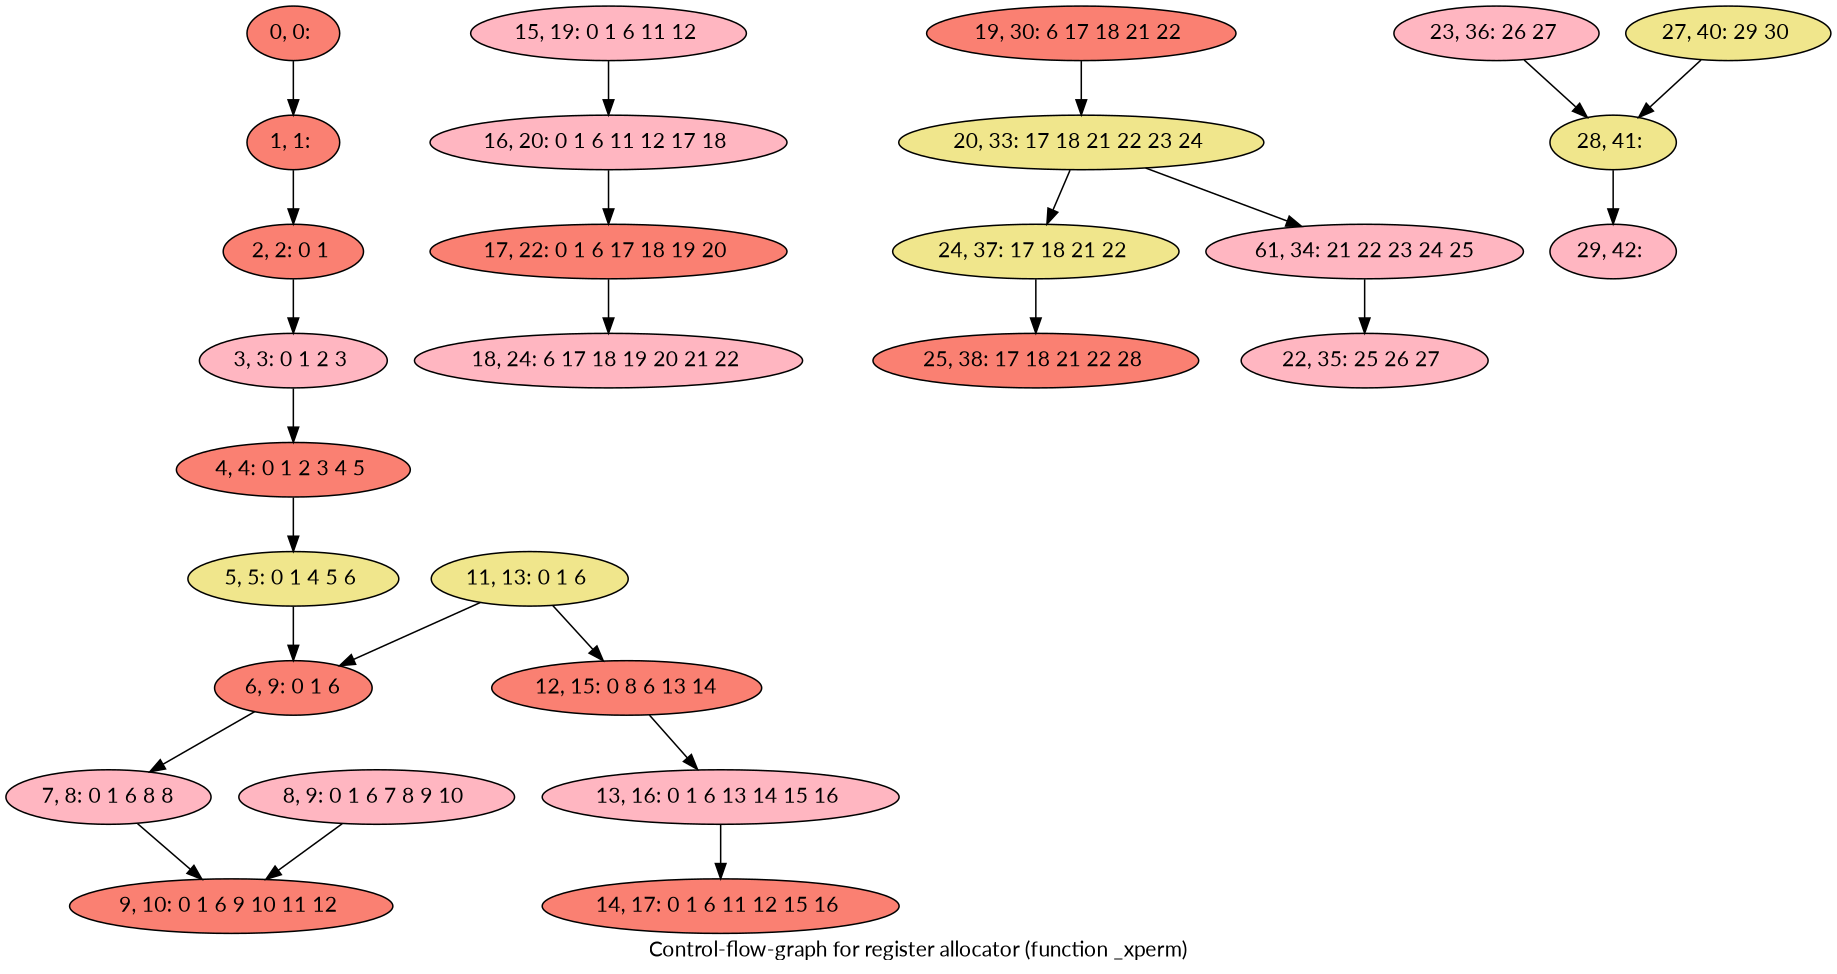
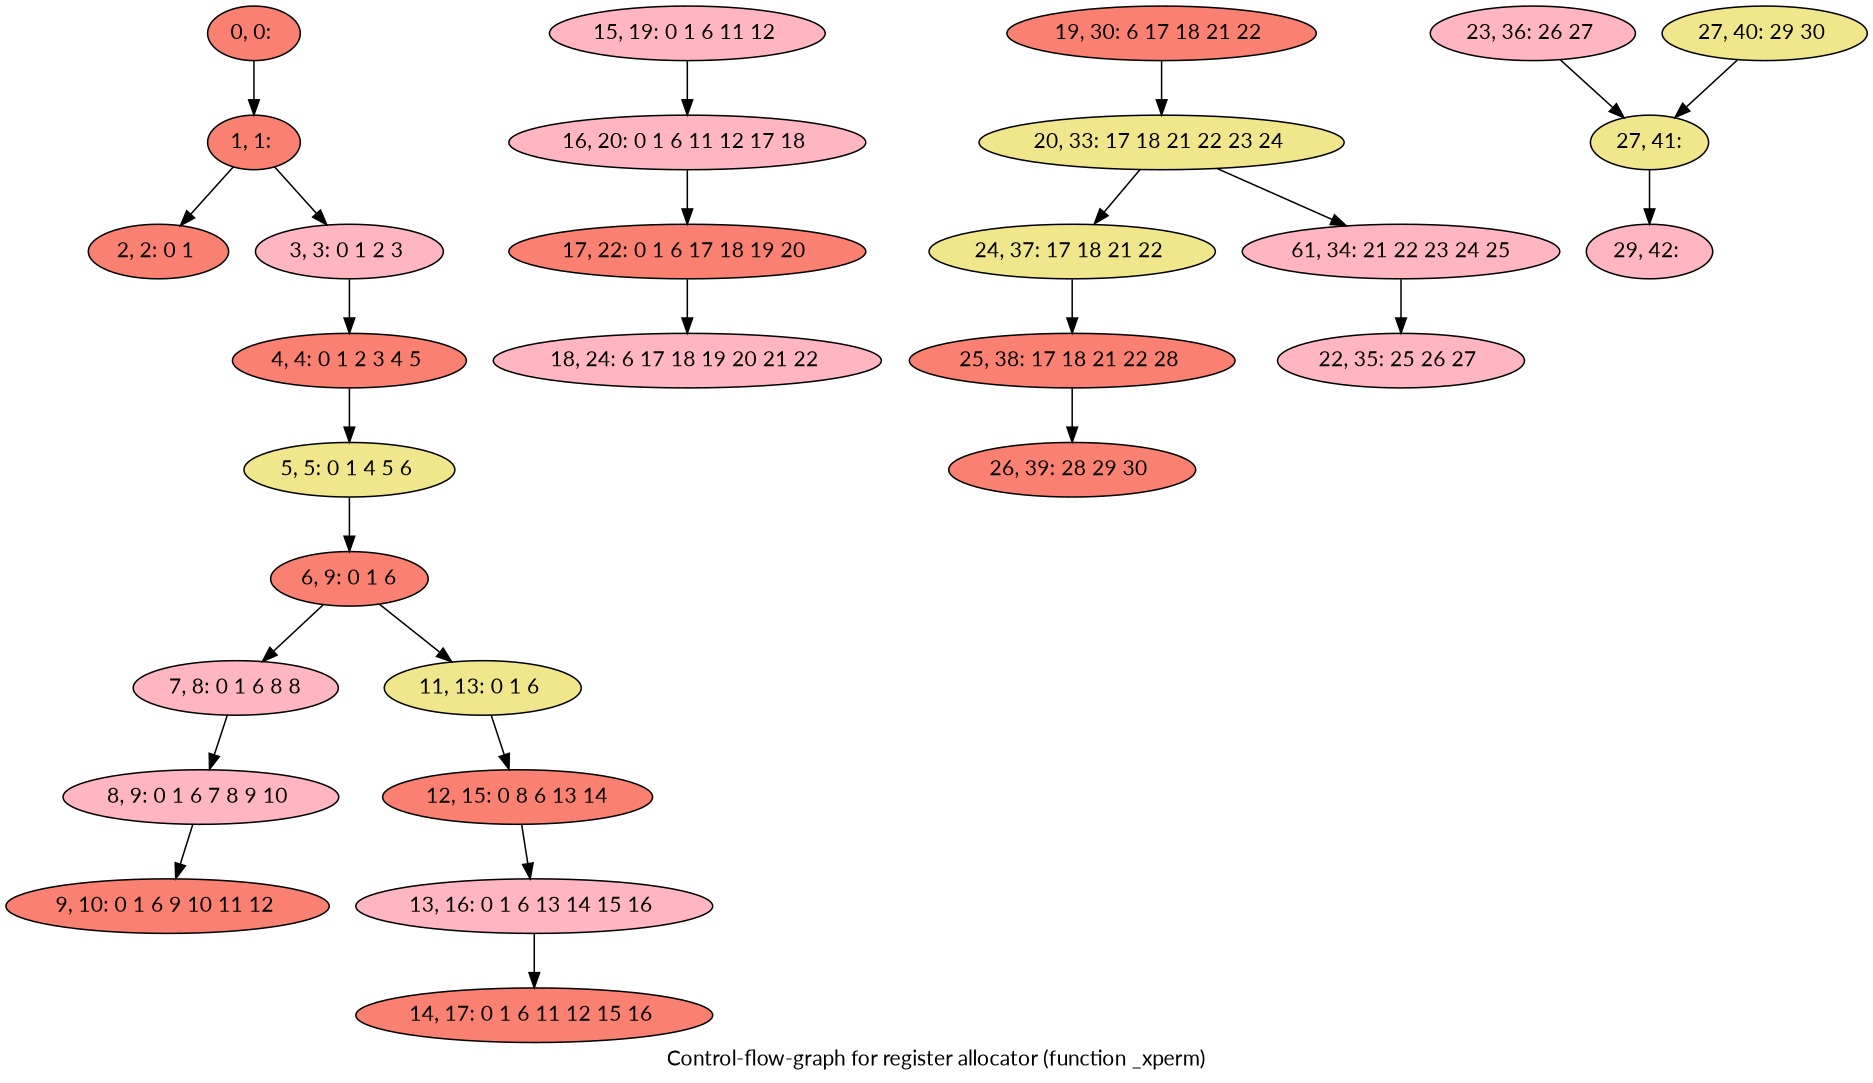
node "28, 41:": label "28, 41:" -> "27, 41:"
edge "2, 2: 0 1" -> "3, 3: 0 1 2 3": now "1, 1:" -> "3, 3: 0 1 2 3"
node "26, 39: 28 29 30": added
edge "11, 13: 0 1 6" -> "6, 9: 0 1 6": reversed
edge "7, 8: 0 1 6 8 8" -> "9, 10: 0 1 6 9 10 11 12": now "7, 8: 0 1 6 8 8" -> "8, 9: 0 1 6 7 8 9 10"
